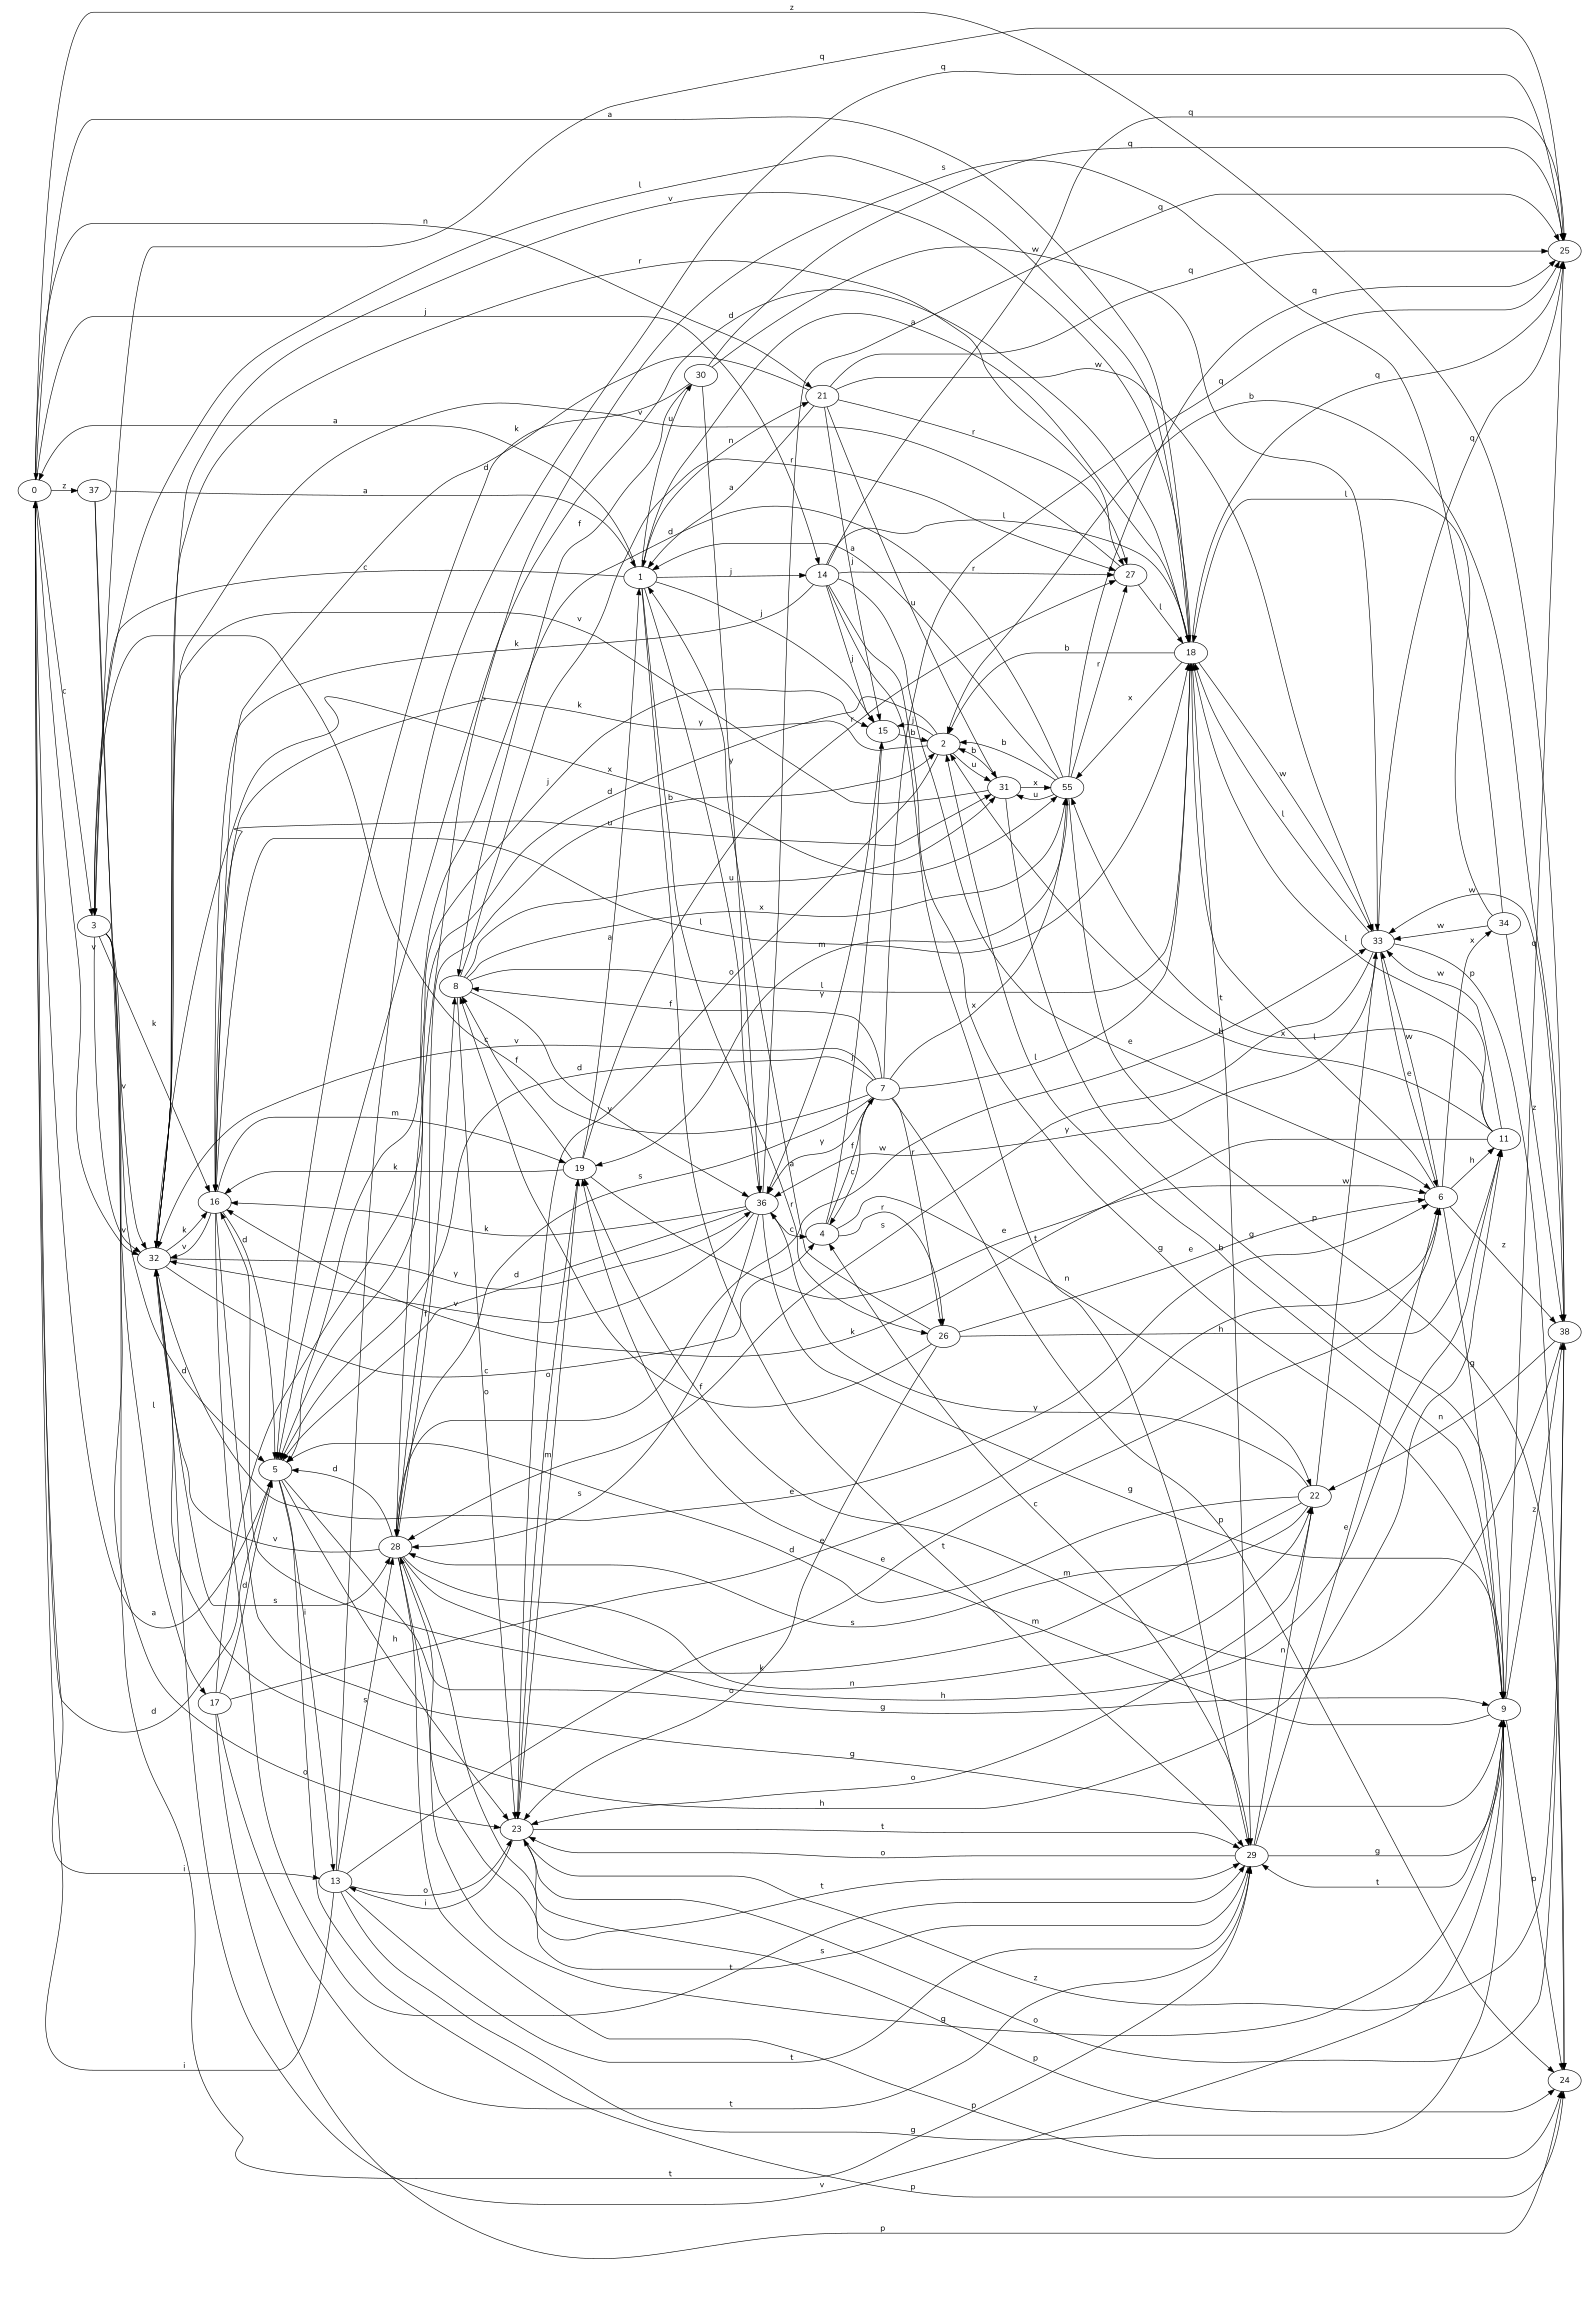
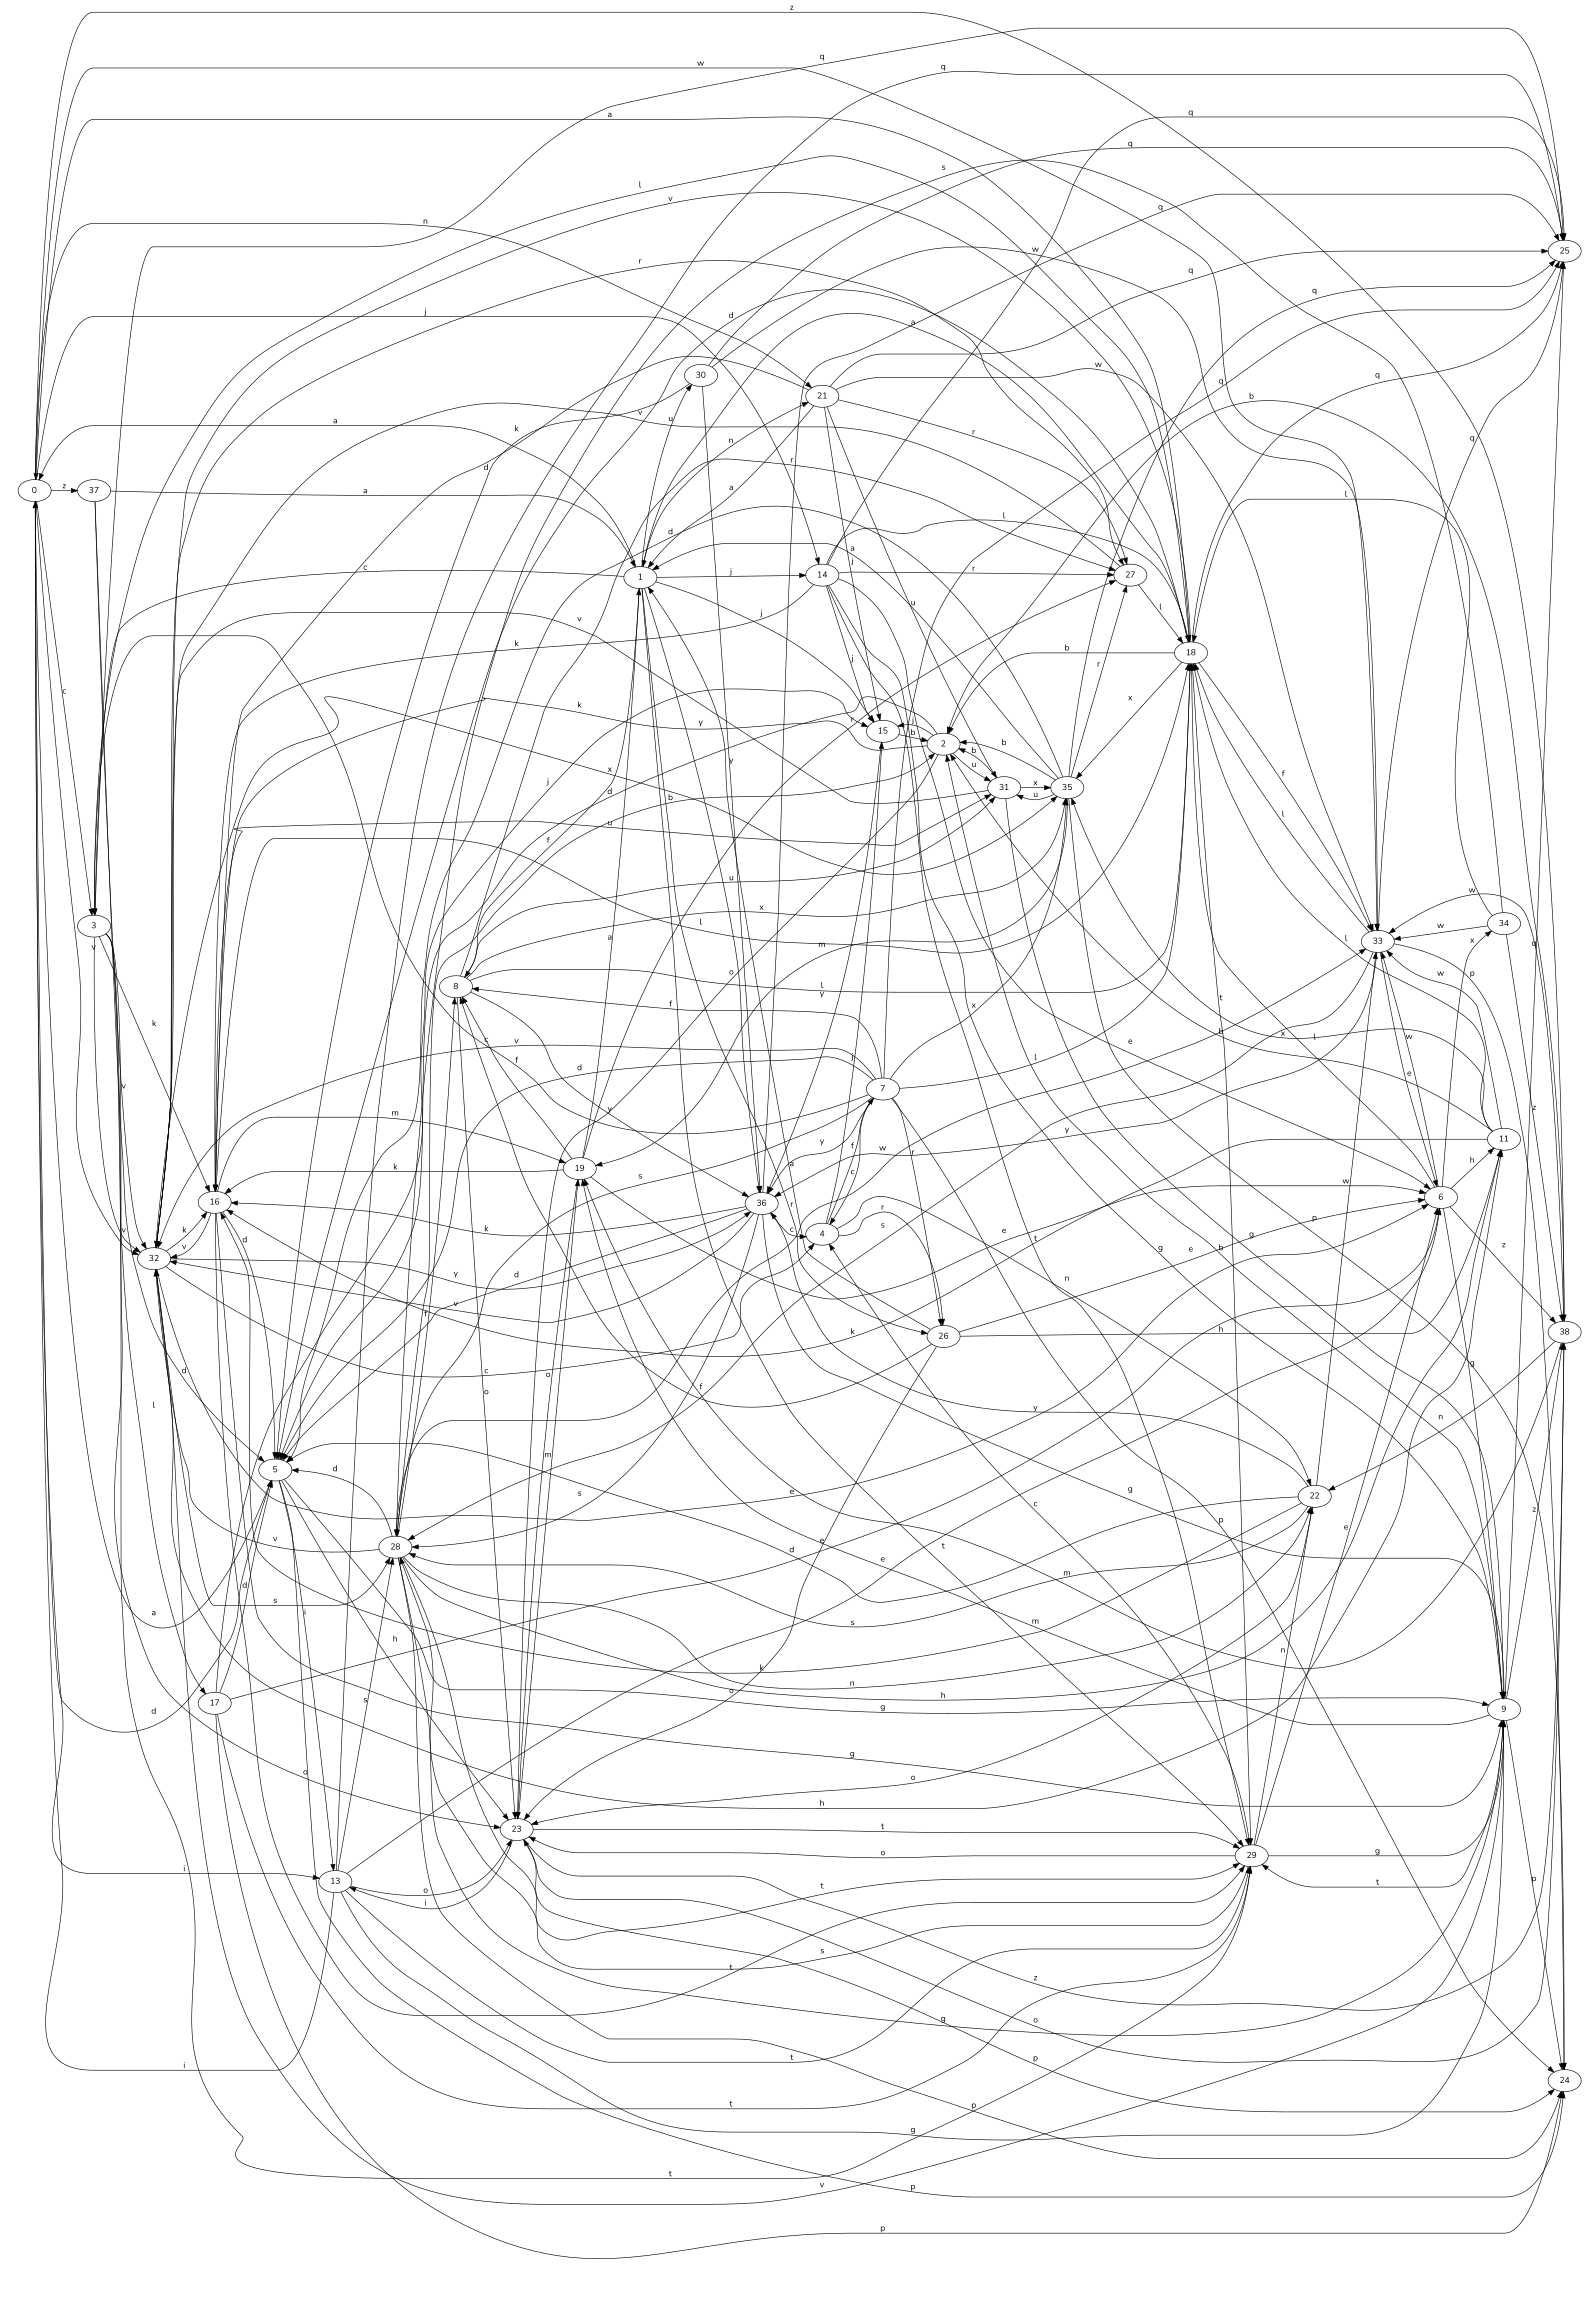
edge "0" -> "33": added, label "w"
edge "30" -> "8": now "1" -> "8"
edge "18" -> "33": label "w" -> "f"
node "55": label "55" -> "35"
